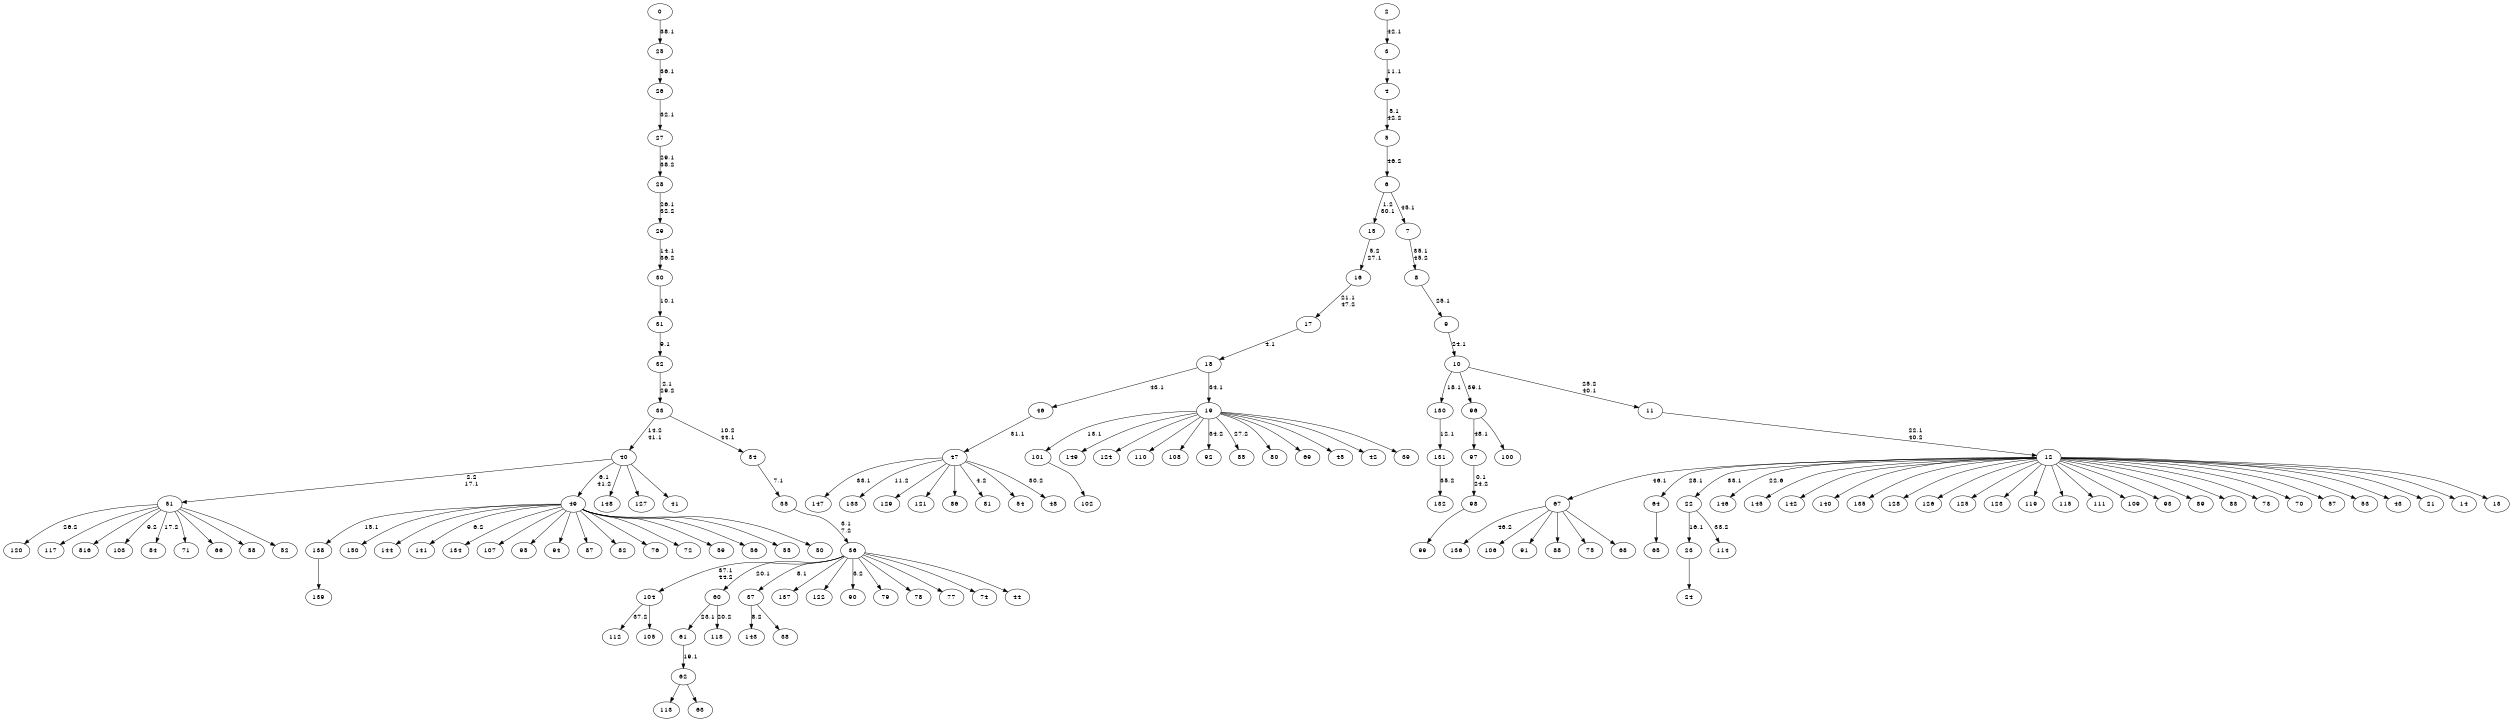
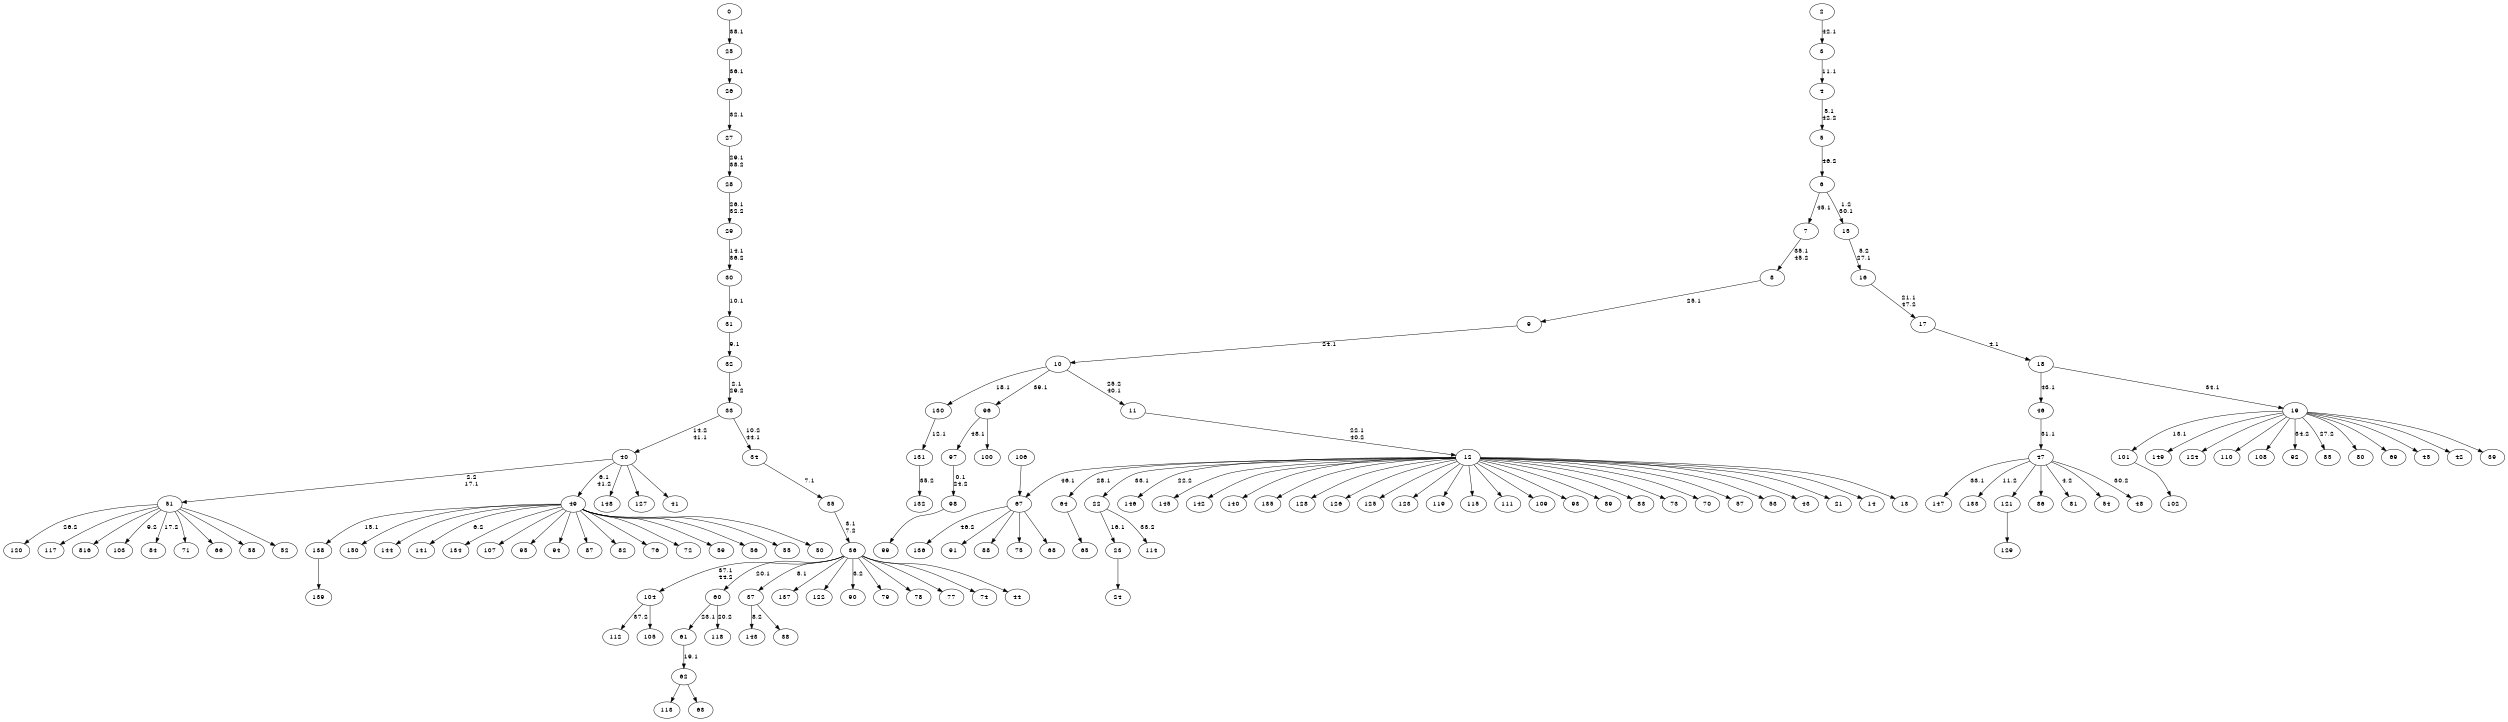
edge "47" -> "129": now "121" -> "129"
edge "12" -> "146": label "22,6" -> "22,2"
edge "67" -> "106": reversed
